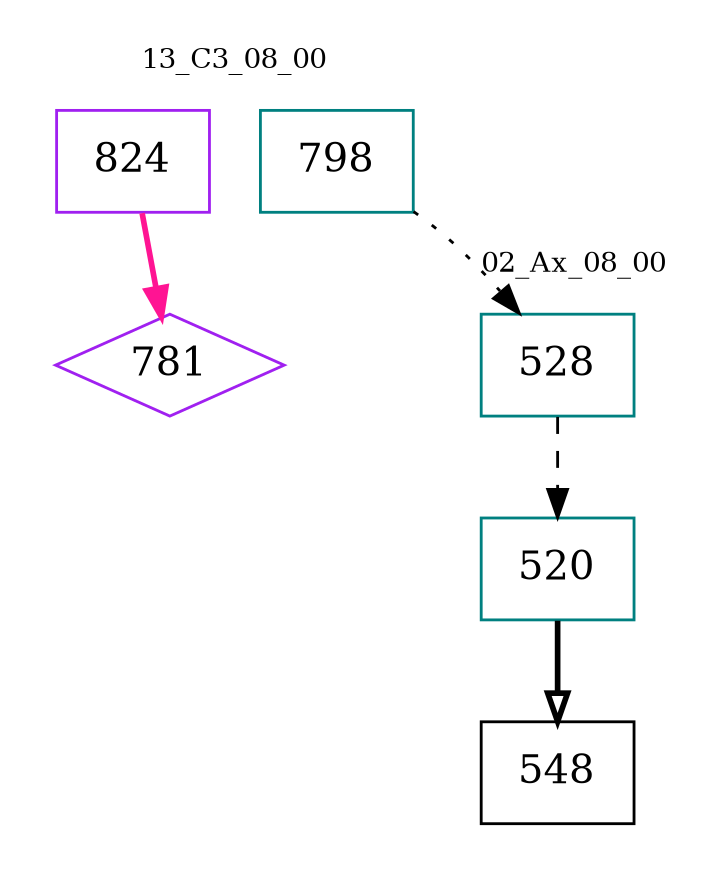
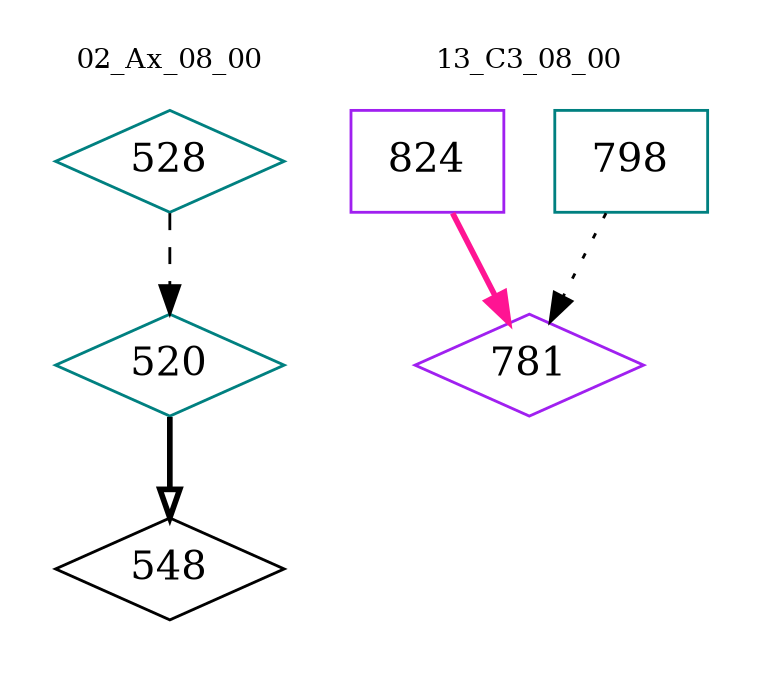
edge "798" -> "528": now "798" -> "781"
node "528": shape box -> diamond
node "520": shape box -> diamond
node "548": shape box -> diamond
